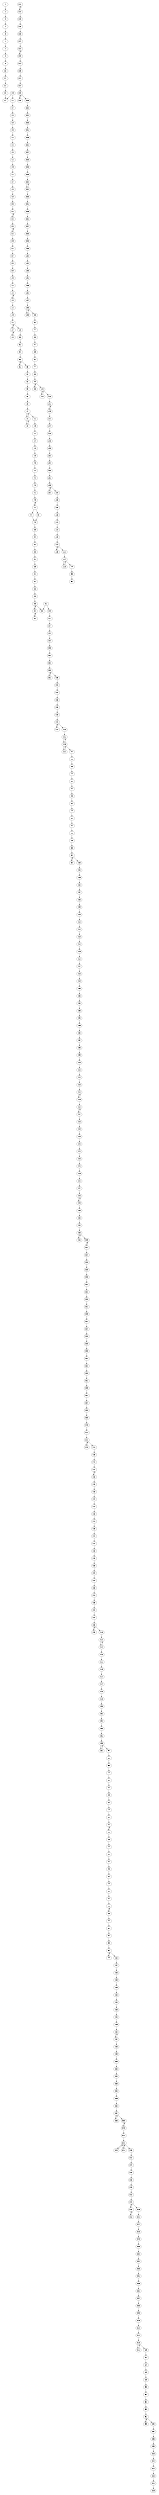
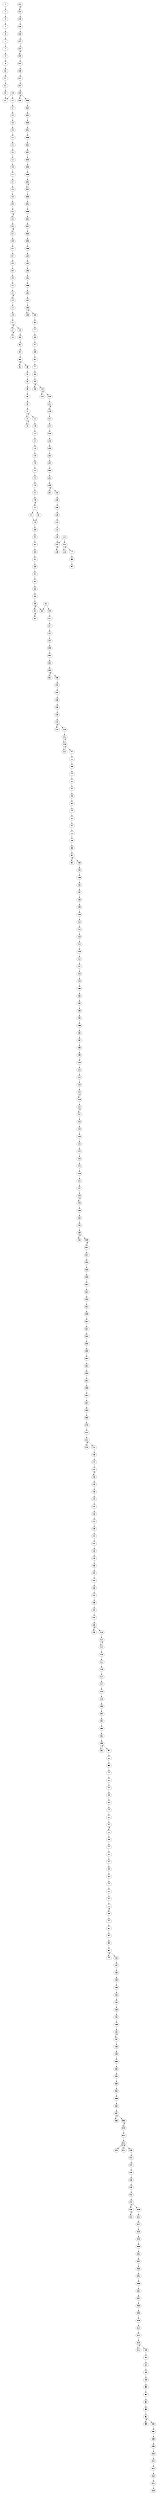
edge "444" -> "446": reversed
